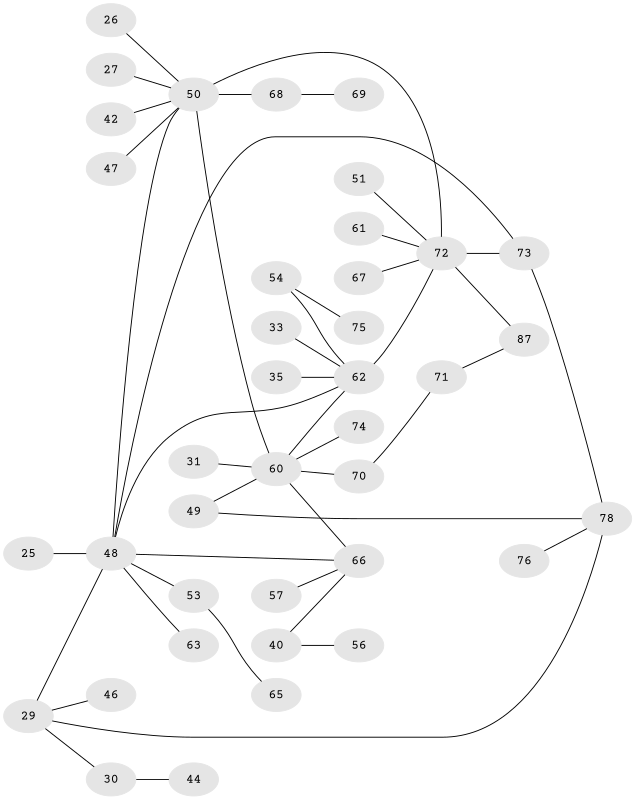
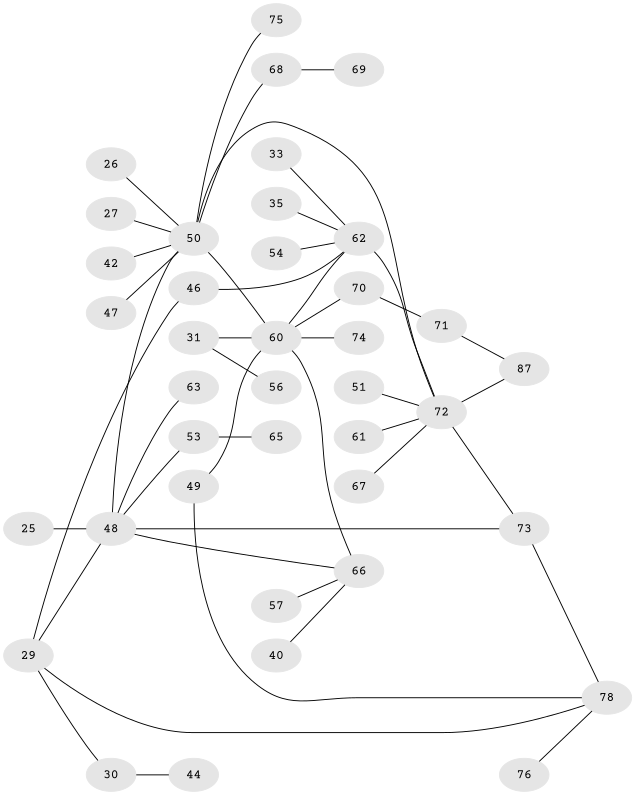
edge "54" -- "75": now "50" -- "75"
edge "62" -- "48": now "62" -- "46"
edge "40" -- "56": now "31" -- "56"
